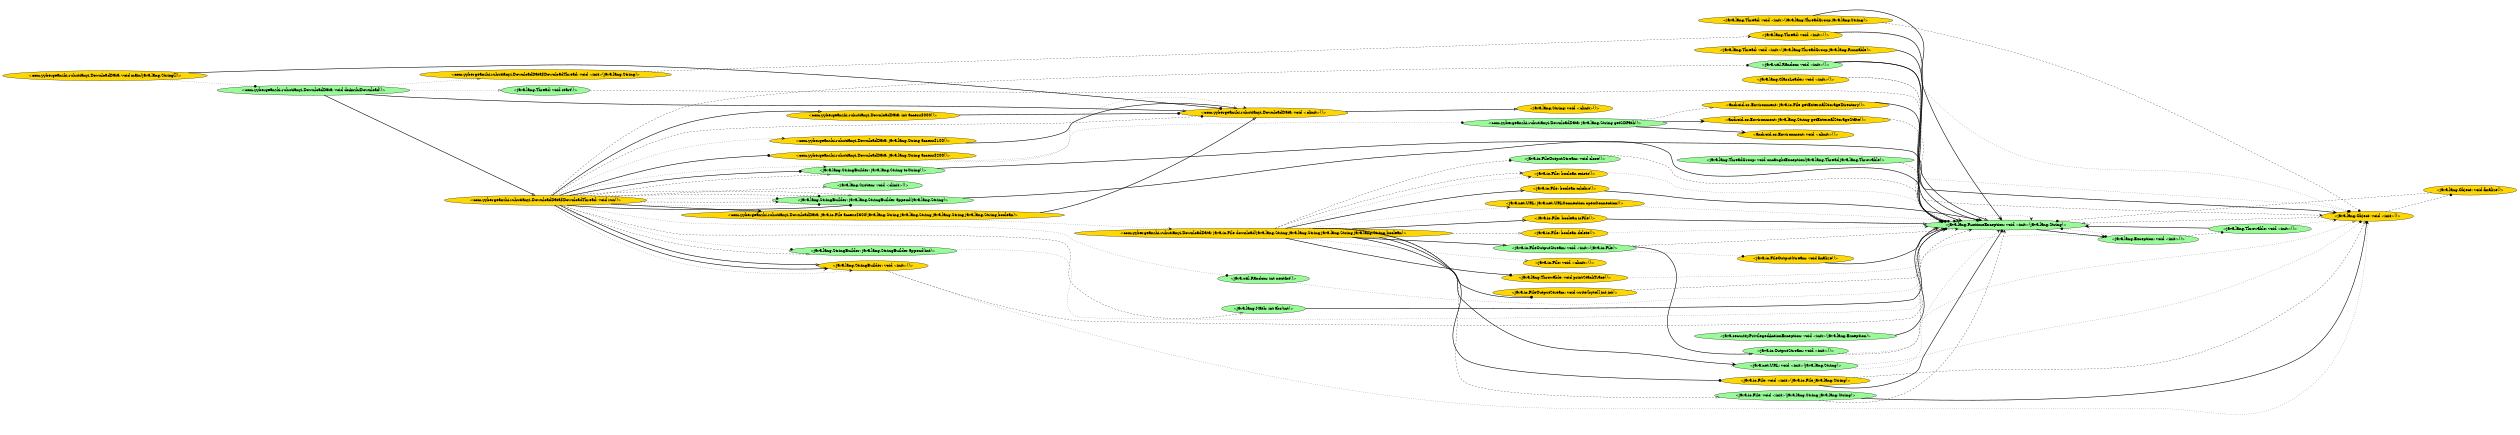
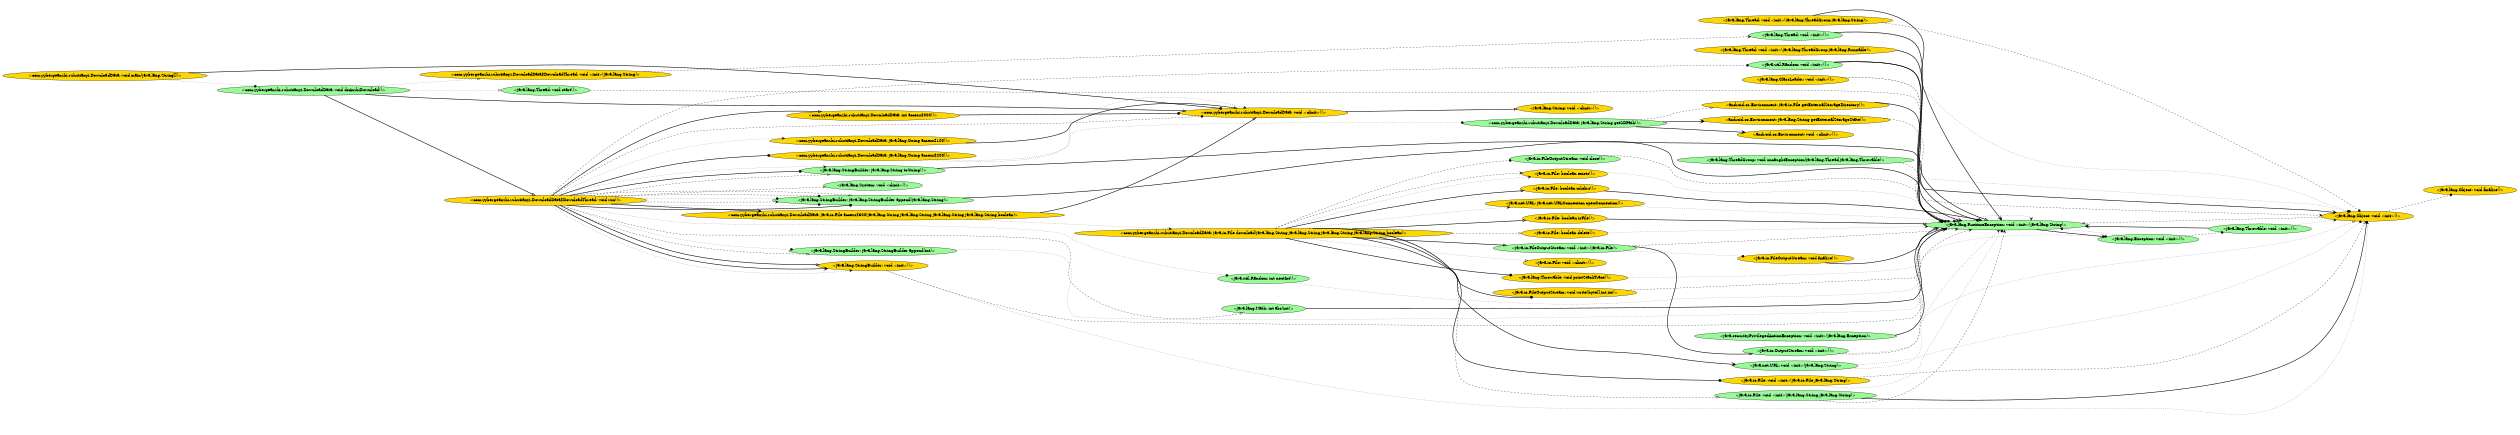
node "<java.lang.Thread: void <init>()>": fillcolor gold -> palegreen
edge "<java.lang.Object: void finalize()>" -> "<java.lang.RuntimeException: void <init>(java.lang.String)>": removed
edge "<java.io.File: void <init>(java.io.File,java.lang.String)>" -> "<java.lang.RuntimeException: void <init>(java.lang.String)>": style bold -> dotted
